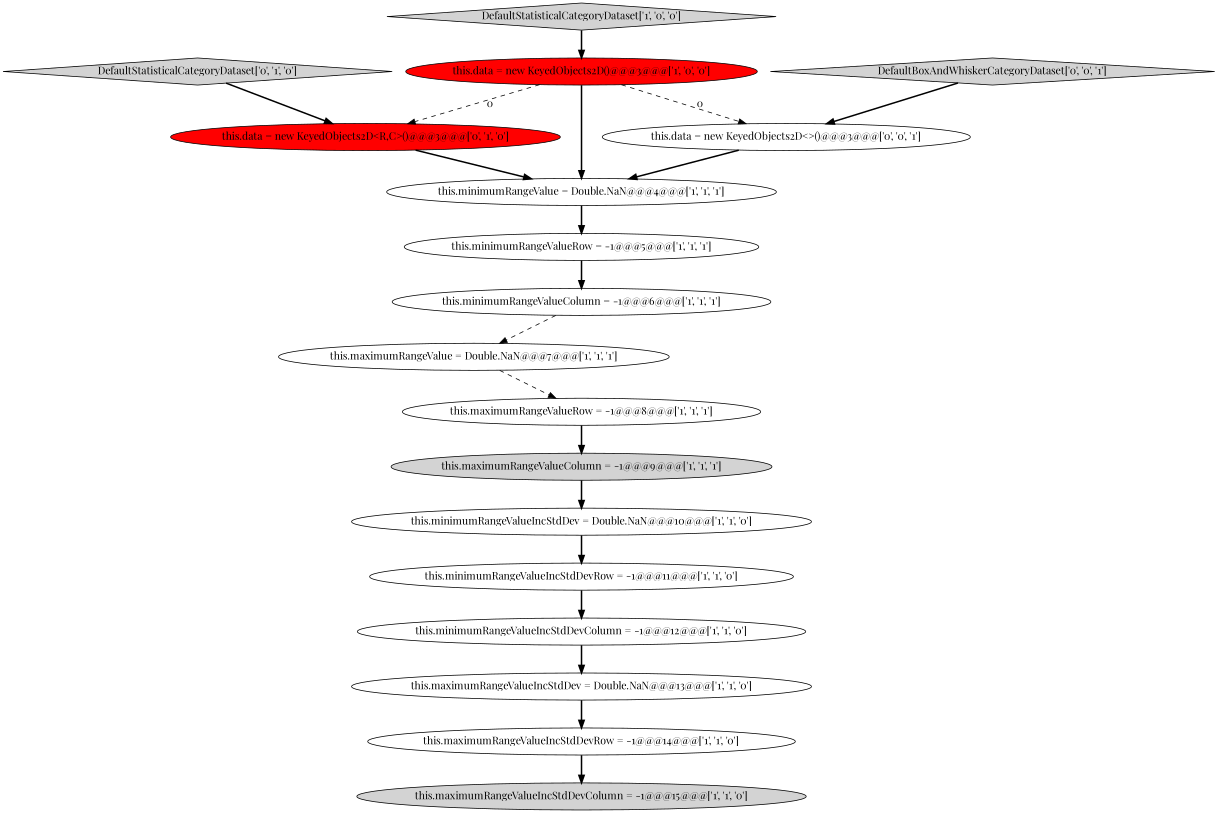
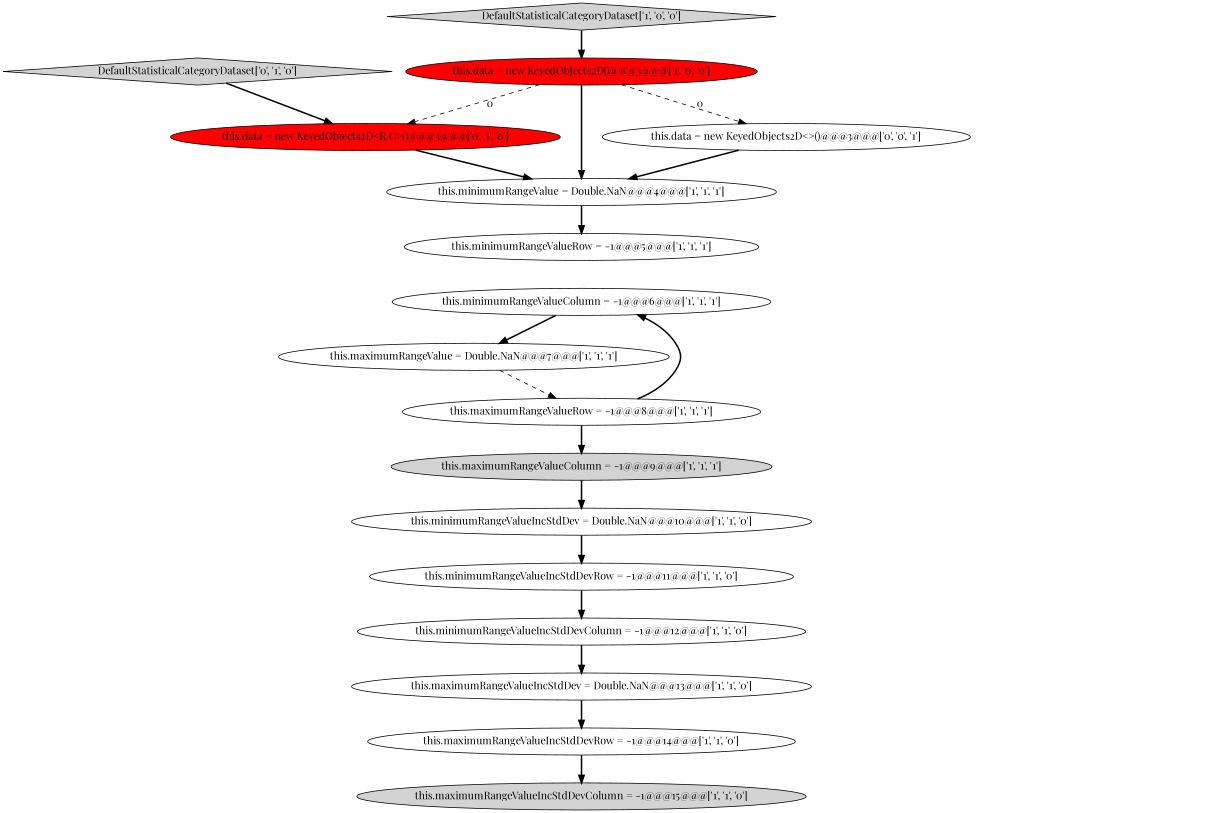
node "DefaultBoxAndWhiskerCategoryDataset['0', '0', '1']": removed
edge "this.minimumRangeValueRow = -1@@@5@@@['1', '1', '1']" -> "this.minimumRangeValueColumn = -1@@@6@@@['1', '1', '1']": now "this.maximumRangeValueRow = -1@@@8@@@['1', '1', '1']" -> "this.minimumRangeValueColumn = -1@@@6@@@['1', '1', '1']"
edge "this.minimumRangeValueColumn = -1@@@6@@@['1', '1', '1']" -> "this.maximumRangeValue = Double.NaN@@@7@@@['1', '1', '1']": style dashed -> bold
